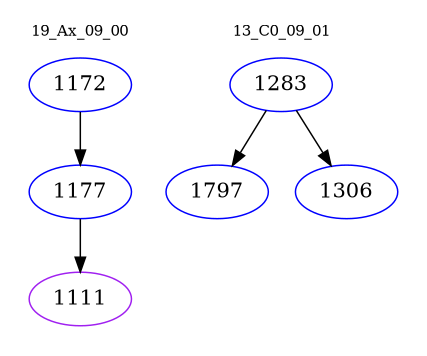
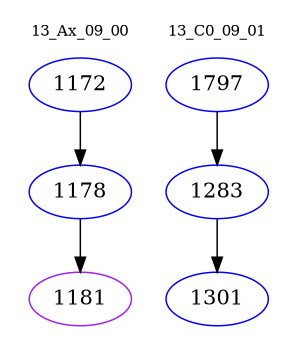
cluster "19_Ax_09_00": label "19_Ax_09_00" -> "13_Ax_09_00"
edge "1283" -> "1797": reversed
node "1177": label "1177" -> "1178"
node "1306": label "1306" -> "1301"
node "1111": label "1111" -> "1181"
